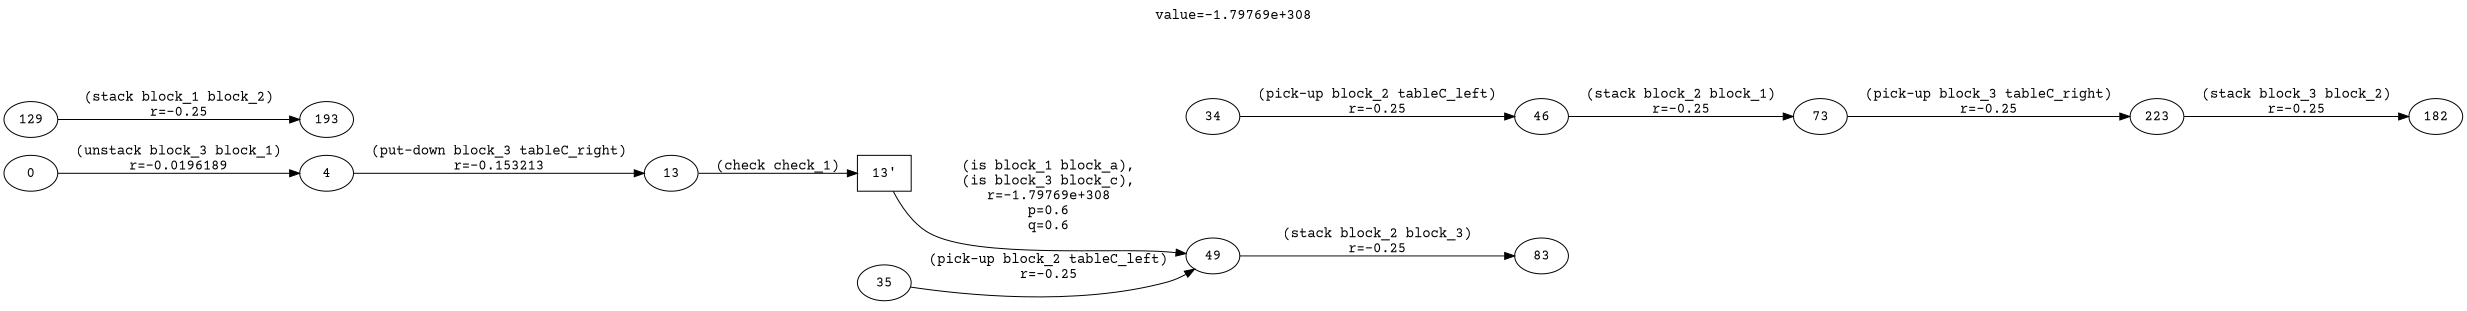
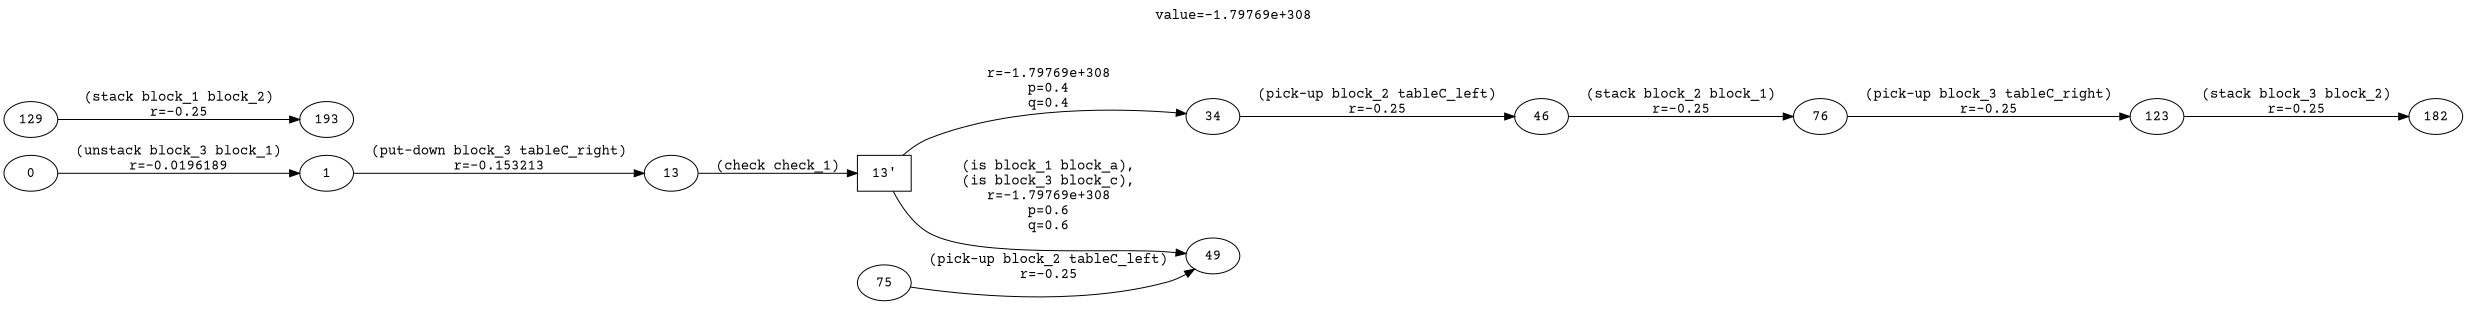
edge "13'" -> "34": added, label "r=-1.79769e+308 p=0.4 q=0.4"
node "73": label "73" -> "76"
node "223": label "223" -> "123"
node "4": label "4" -> "1"
node "83": removed
node "35": label "35" -> "75"
